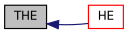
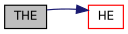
edge "HE" -> "THE": reversed
